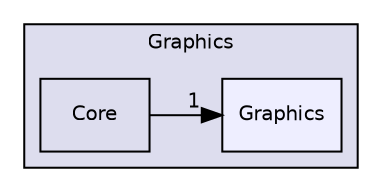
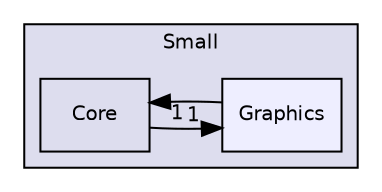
cluster "Graphics": label "Graphics" -> "Small"
edge "Graphics" -> "Core": added
